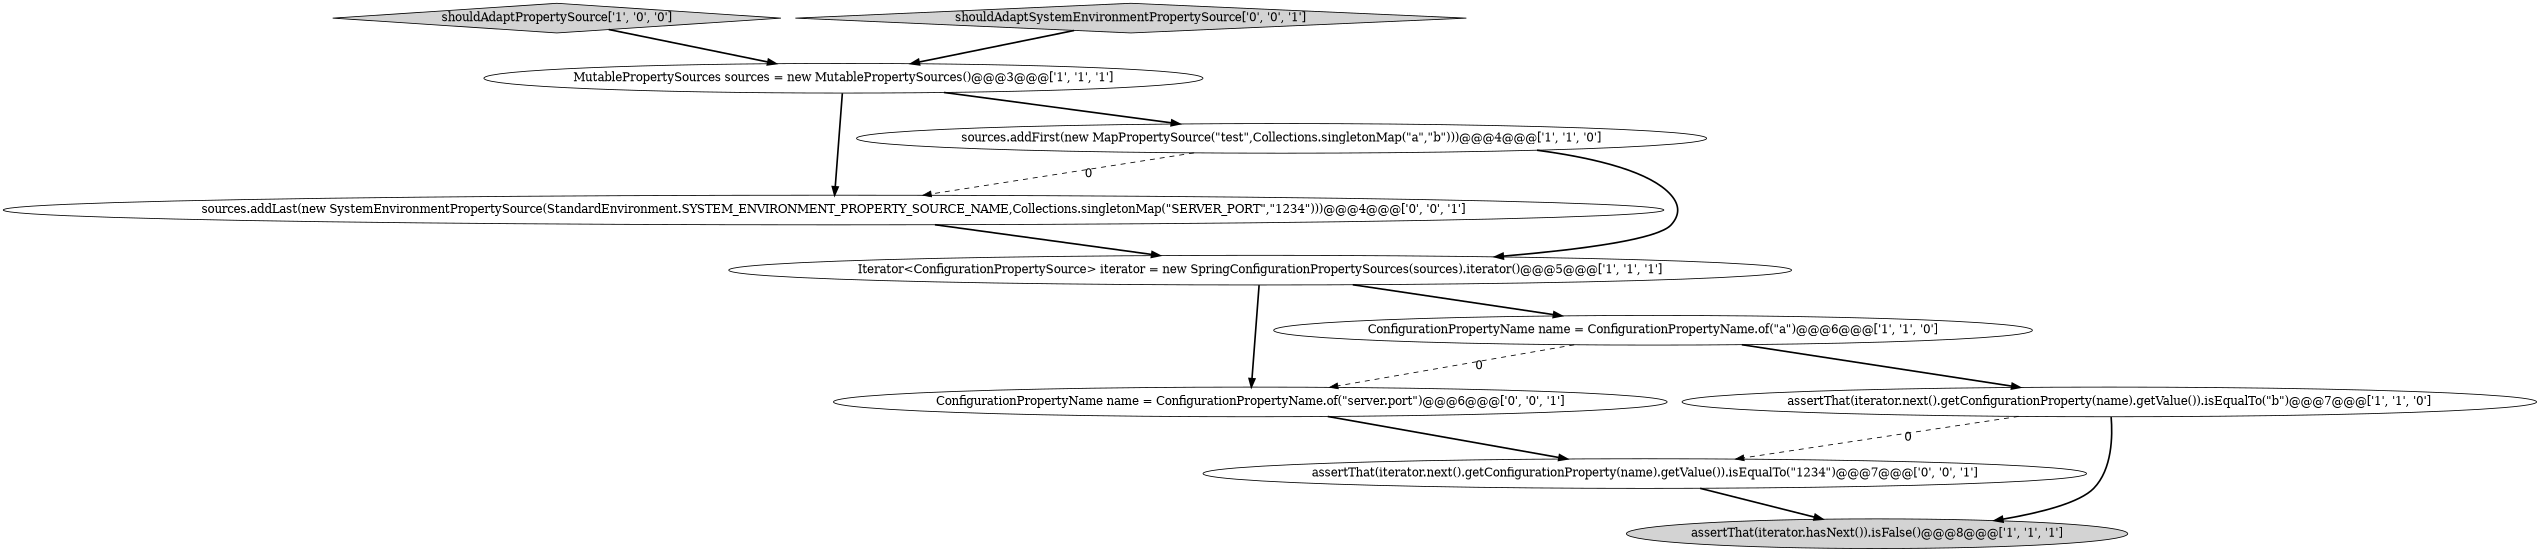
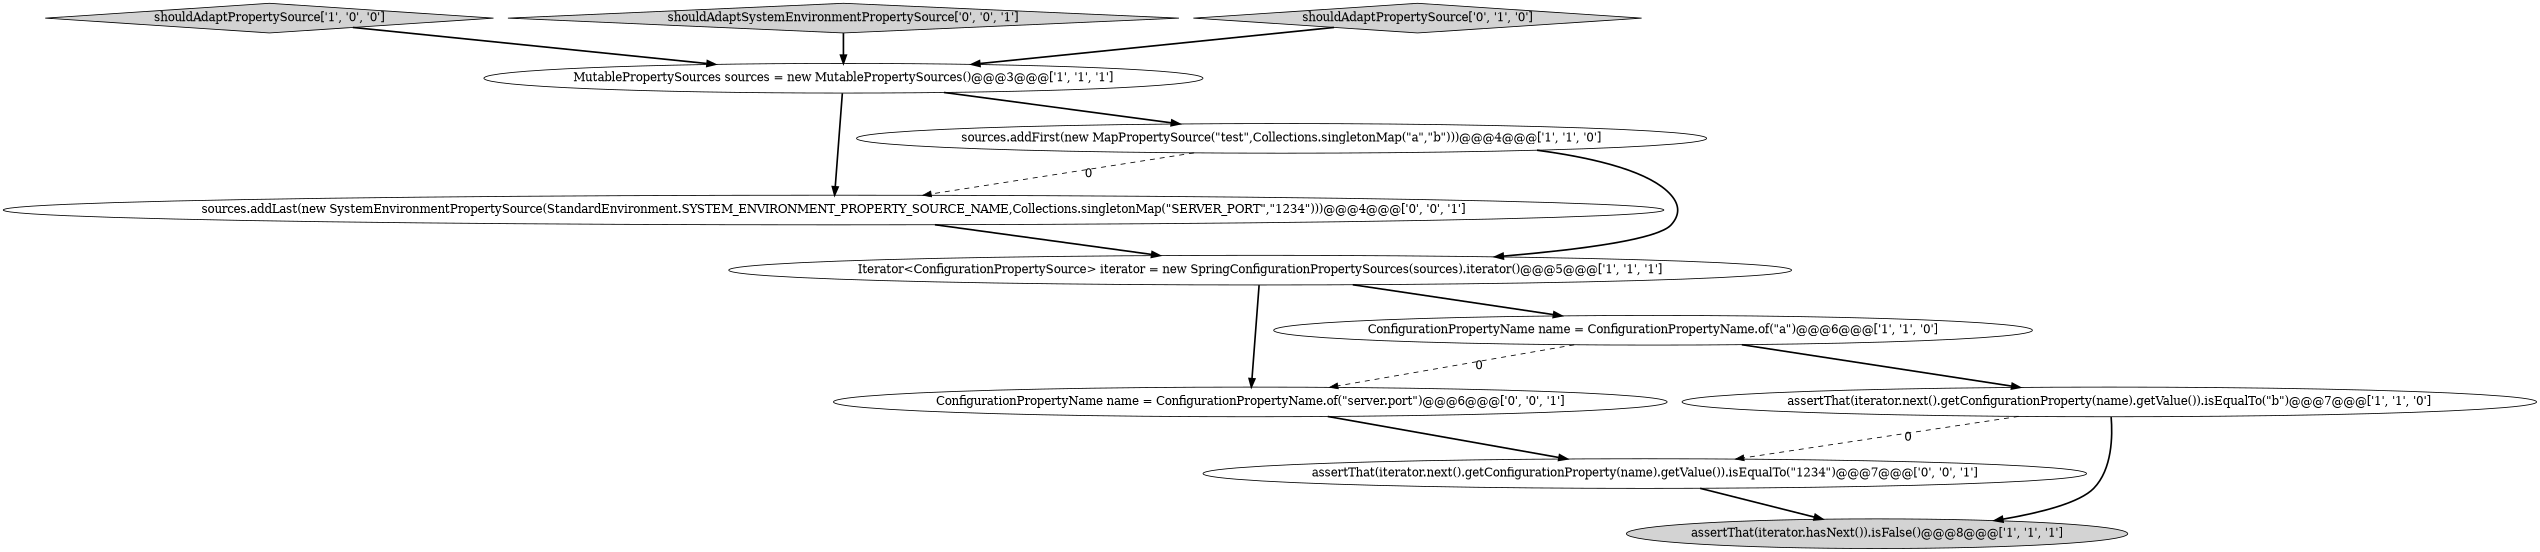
node "shouldAdaptPropertySource['0', '1', '0']": added
